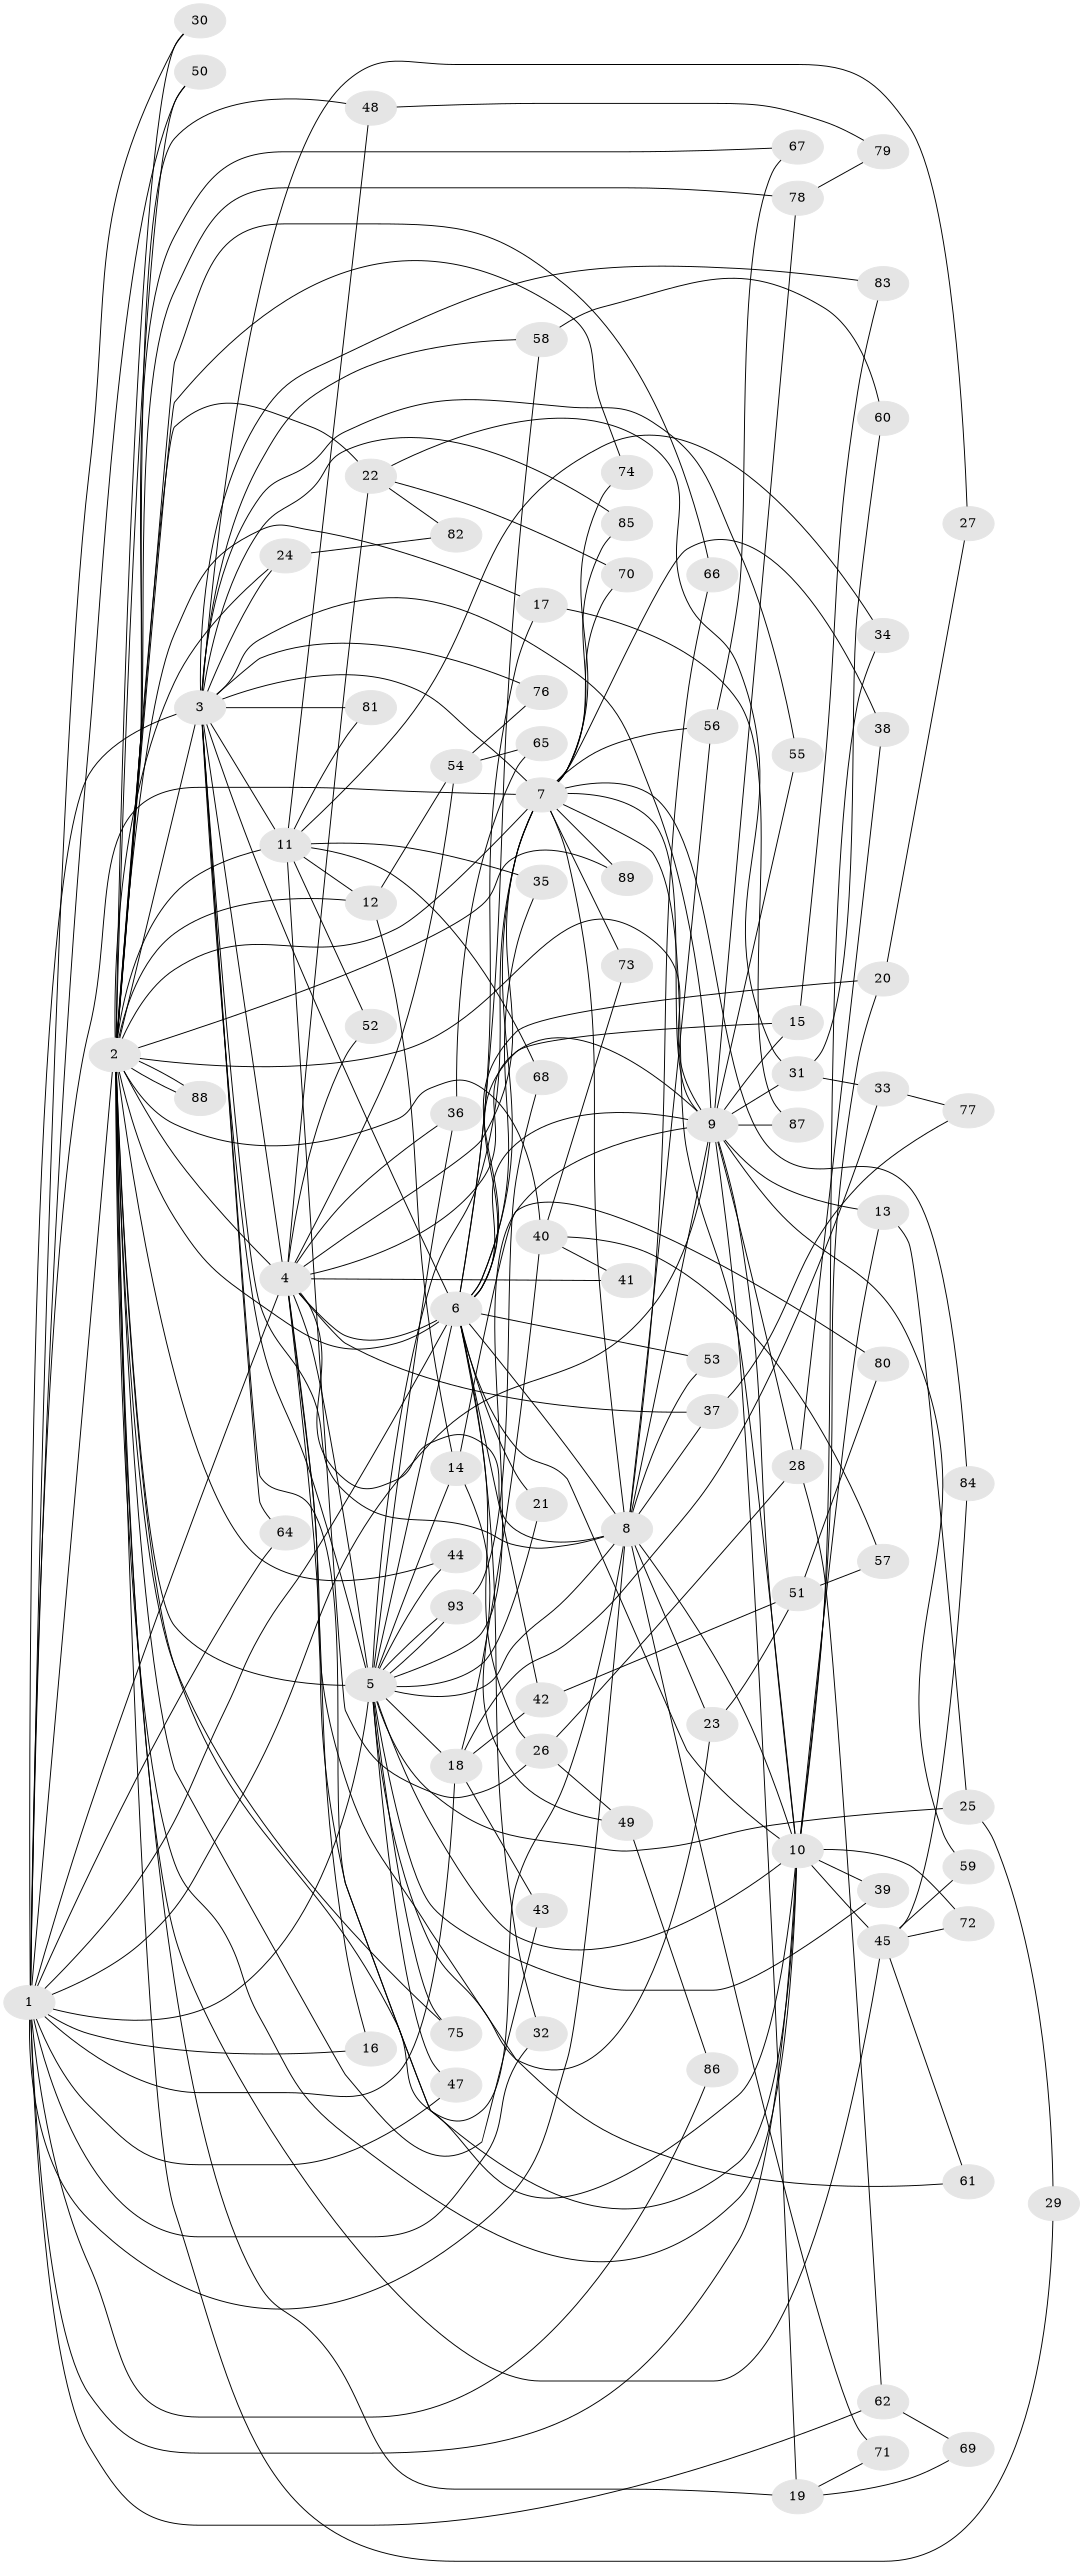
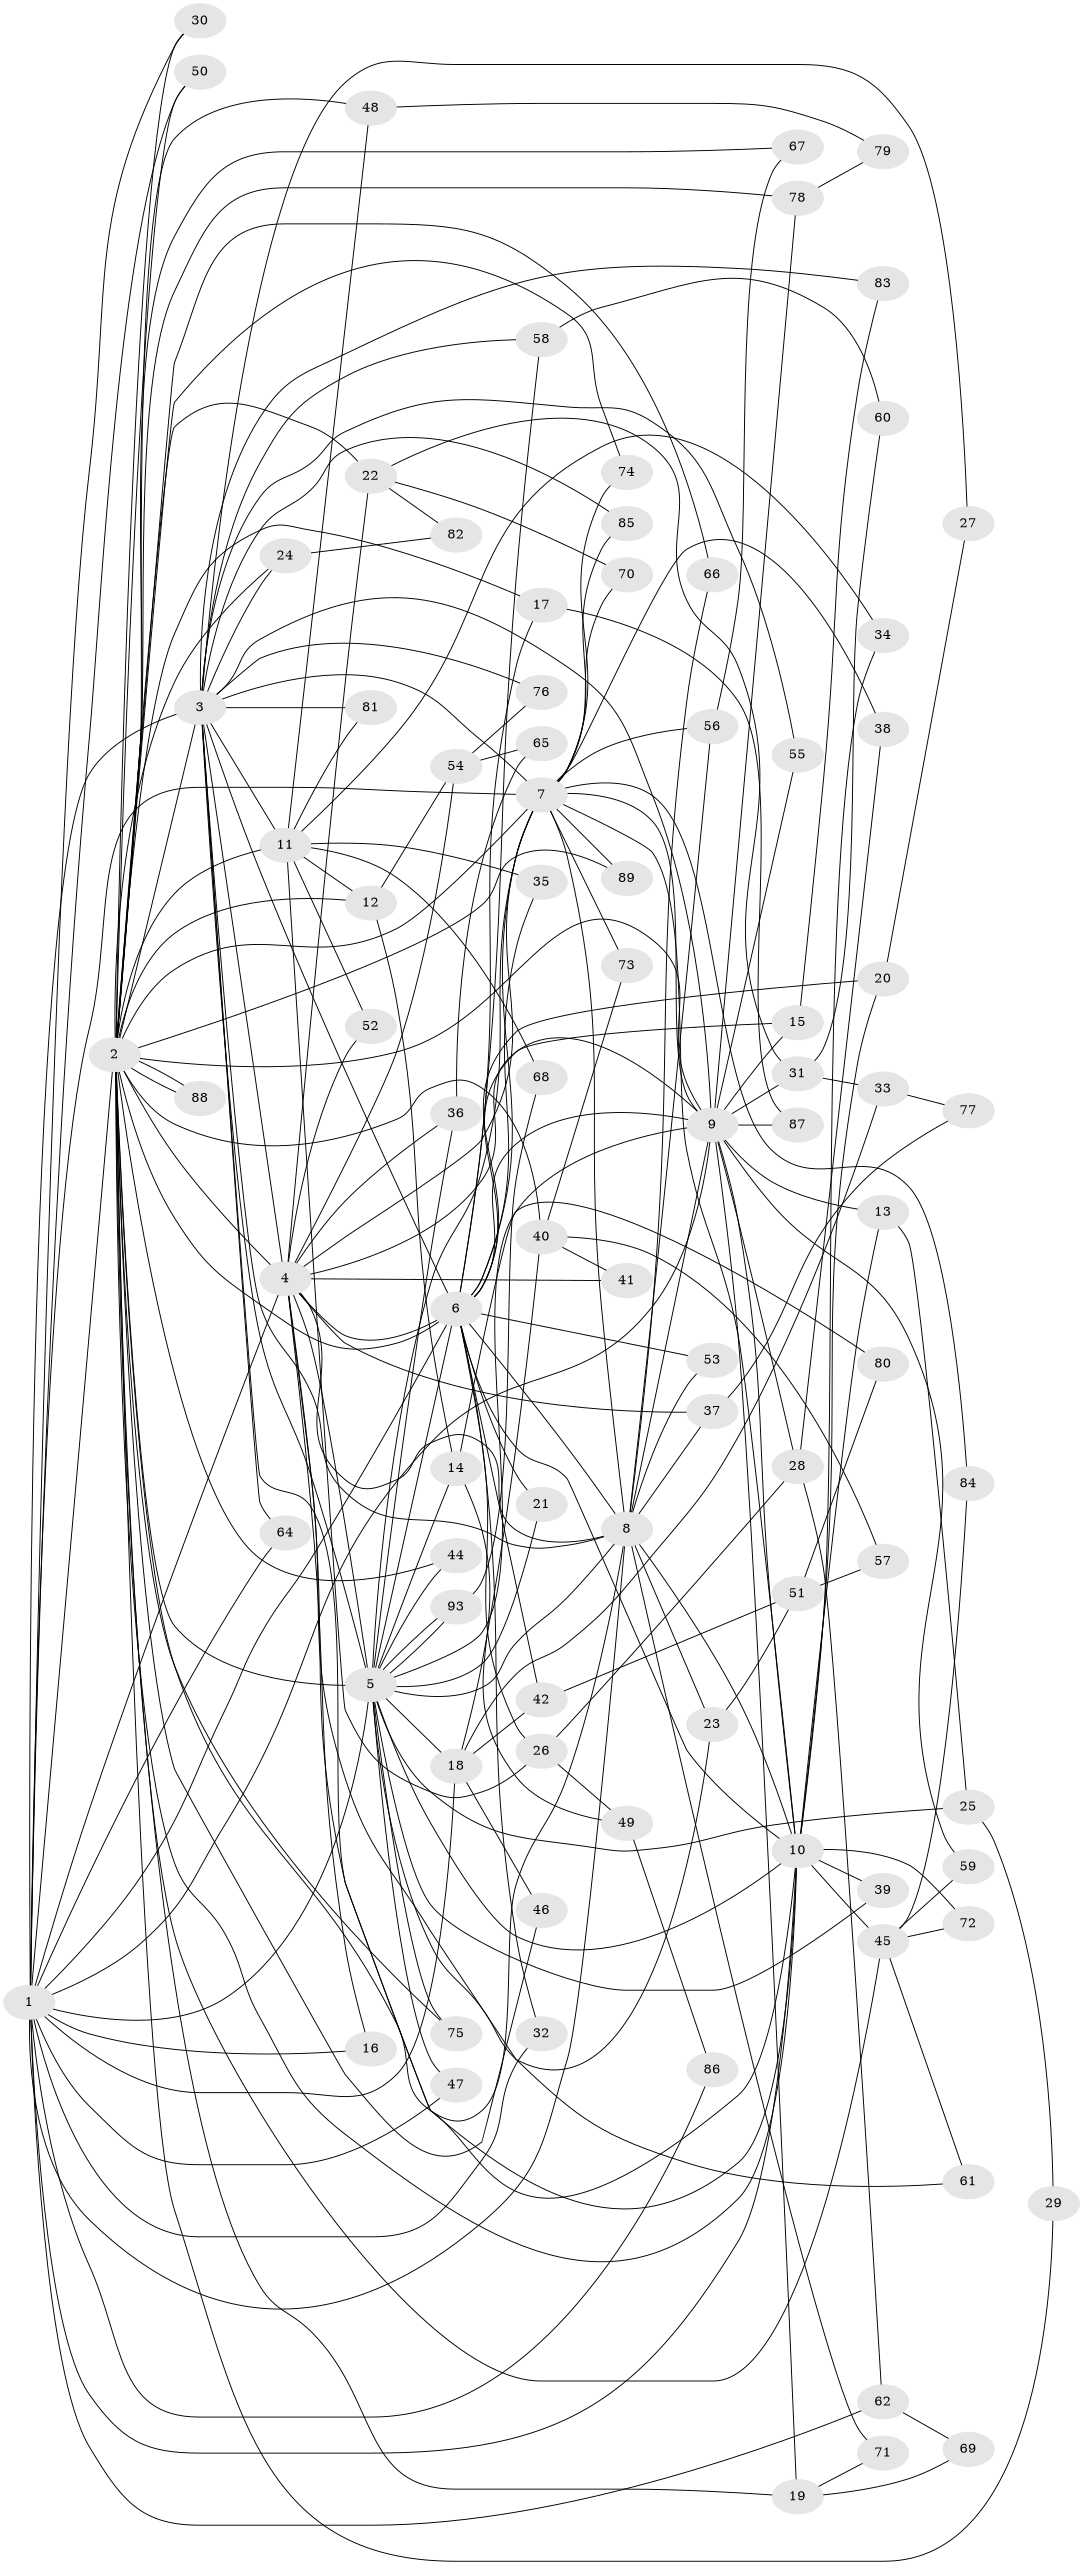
node "43": label "43" -> "46"
